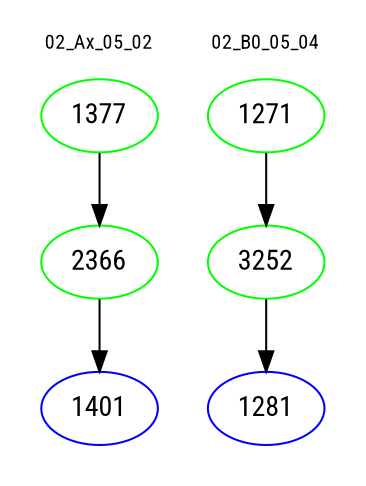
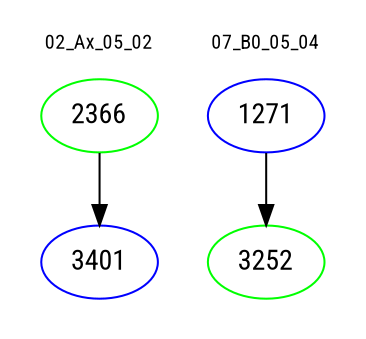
cluster "02_B0_05_04": label "02_B0_05_04" -> "07_B0_05_04"
node "1377": removed
node "1271": color green -> blue
node "1401": label "1401" -> "3401"
node "1281": removed
